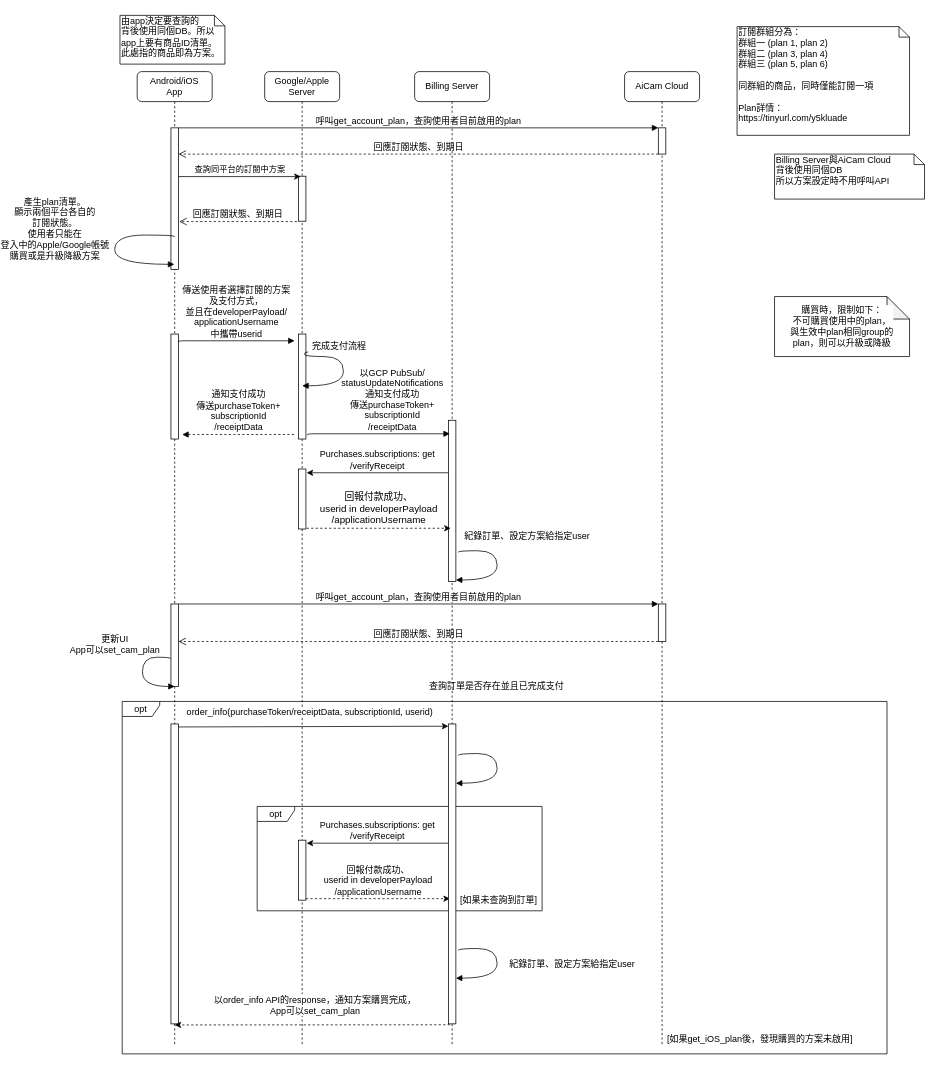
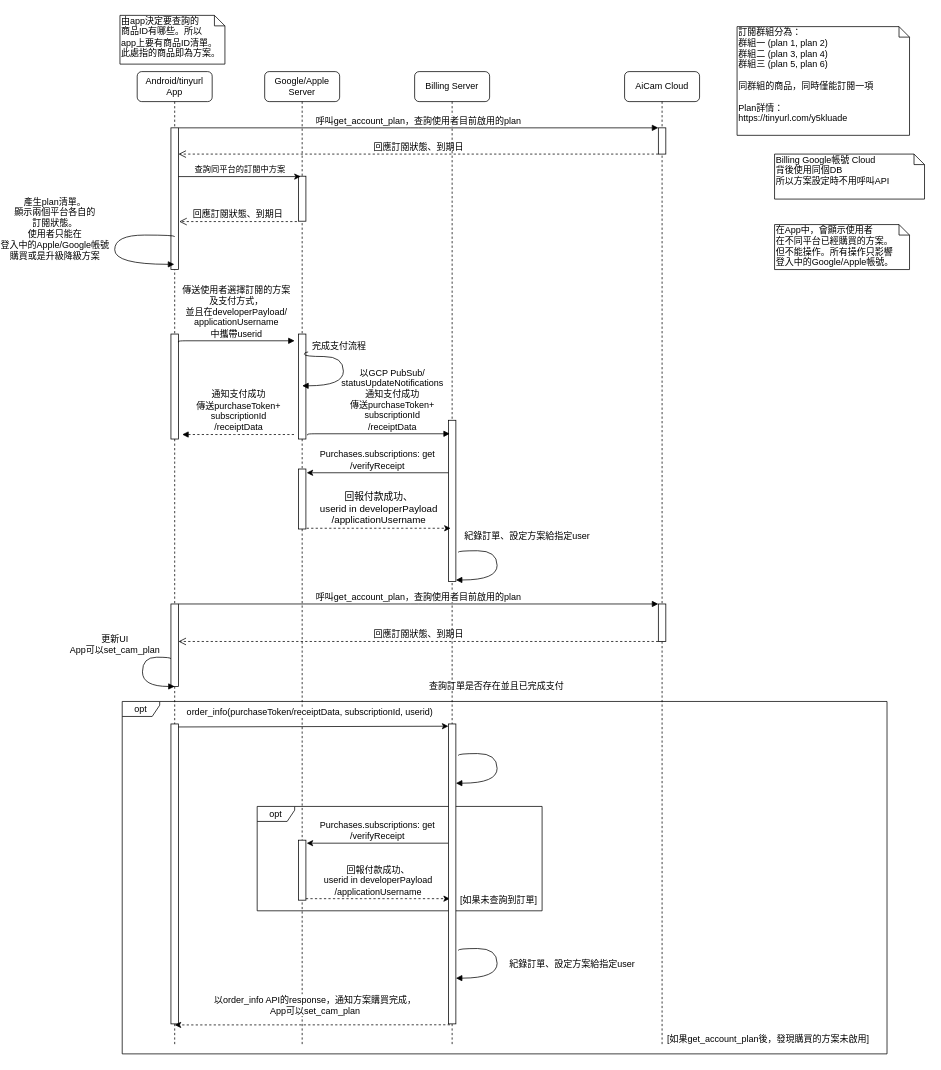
node "由app決定要查詢的 背後使用同個DB。所以 app上要有商品ID清單。 此處指的商品即為方案。": label "由app決定要查詢的 背後使用同個DB。所以 app上要有商品ID清單。 此處指的商品即為方案。" -> "由app決定要查詢的 商品ID有哪些。所以 app上要有商品ID清單。 此處指的商品即為方案。"
node "Android/iOS App": label "Android/iOS App" -> "Android/tinyurl App"
node "Billing Server與AiCam Cloud 背後使用同個DB 所以方案設定時不用呼叫API": label "Billing Server與AiCam Cloud 背後使用同個DB 所以方案設定時不用呼叫API" -> "Billing Google帳號 Cloud 背後使用同個DB 所以方案設定時不用呼叫API"
node "在App中，會顯示使用者 在不同平台已經購買的方案。 但不能操作。所有操作只影響 登入中的Google/Apple帳號。": added
node "購買時，限制如下： 不可購買使用中的plan， 與生效中plan相同group的 plan，則可以升級或降級": removed
node "[如果get_iOS_plan後，發現購買的方案未啟用]": label "[如果get_iOS_plan後，發現購買的方案未啟用]" -> "[如果get_account_plan後，發現購買的方案未啟用]"
